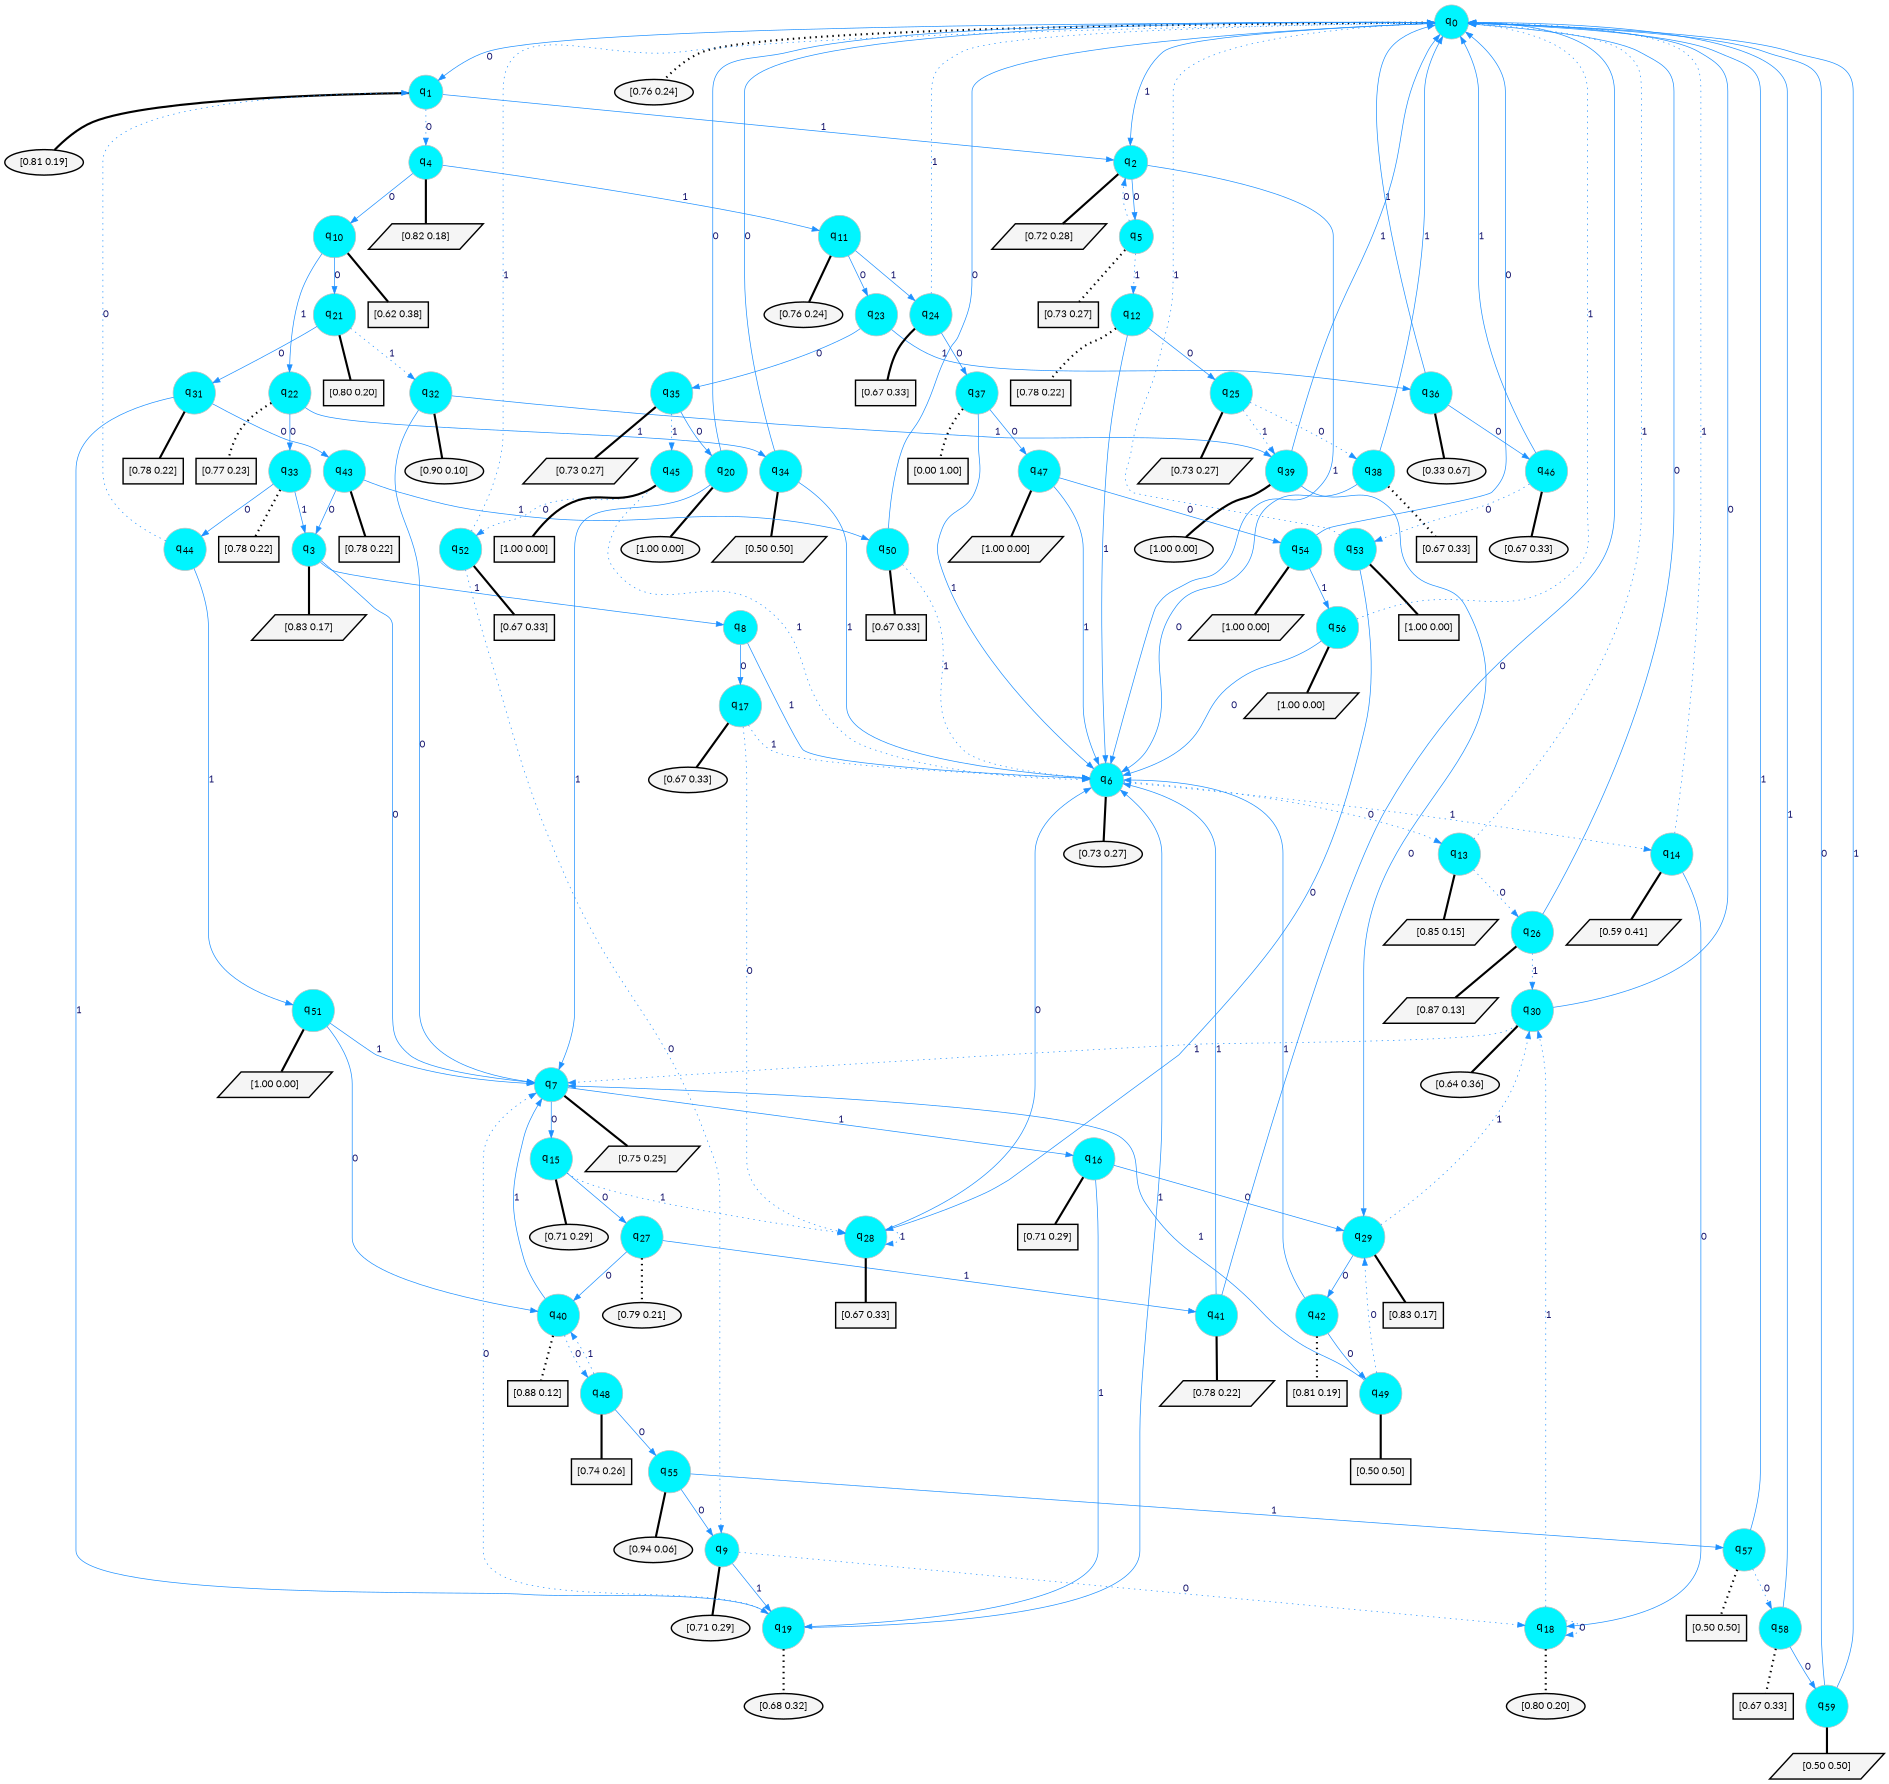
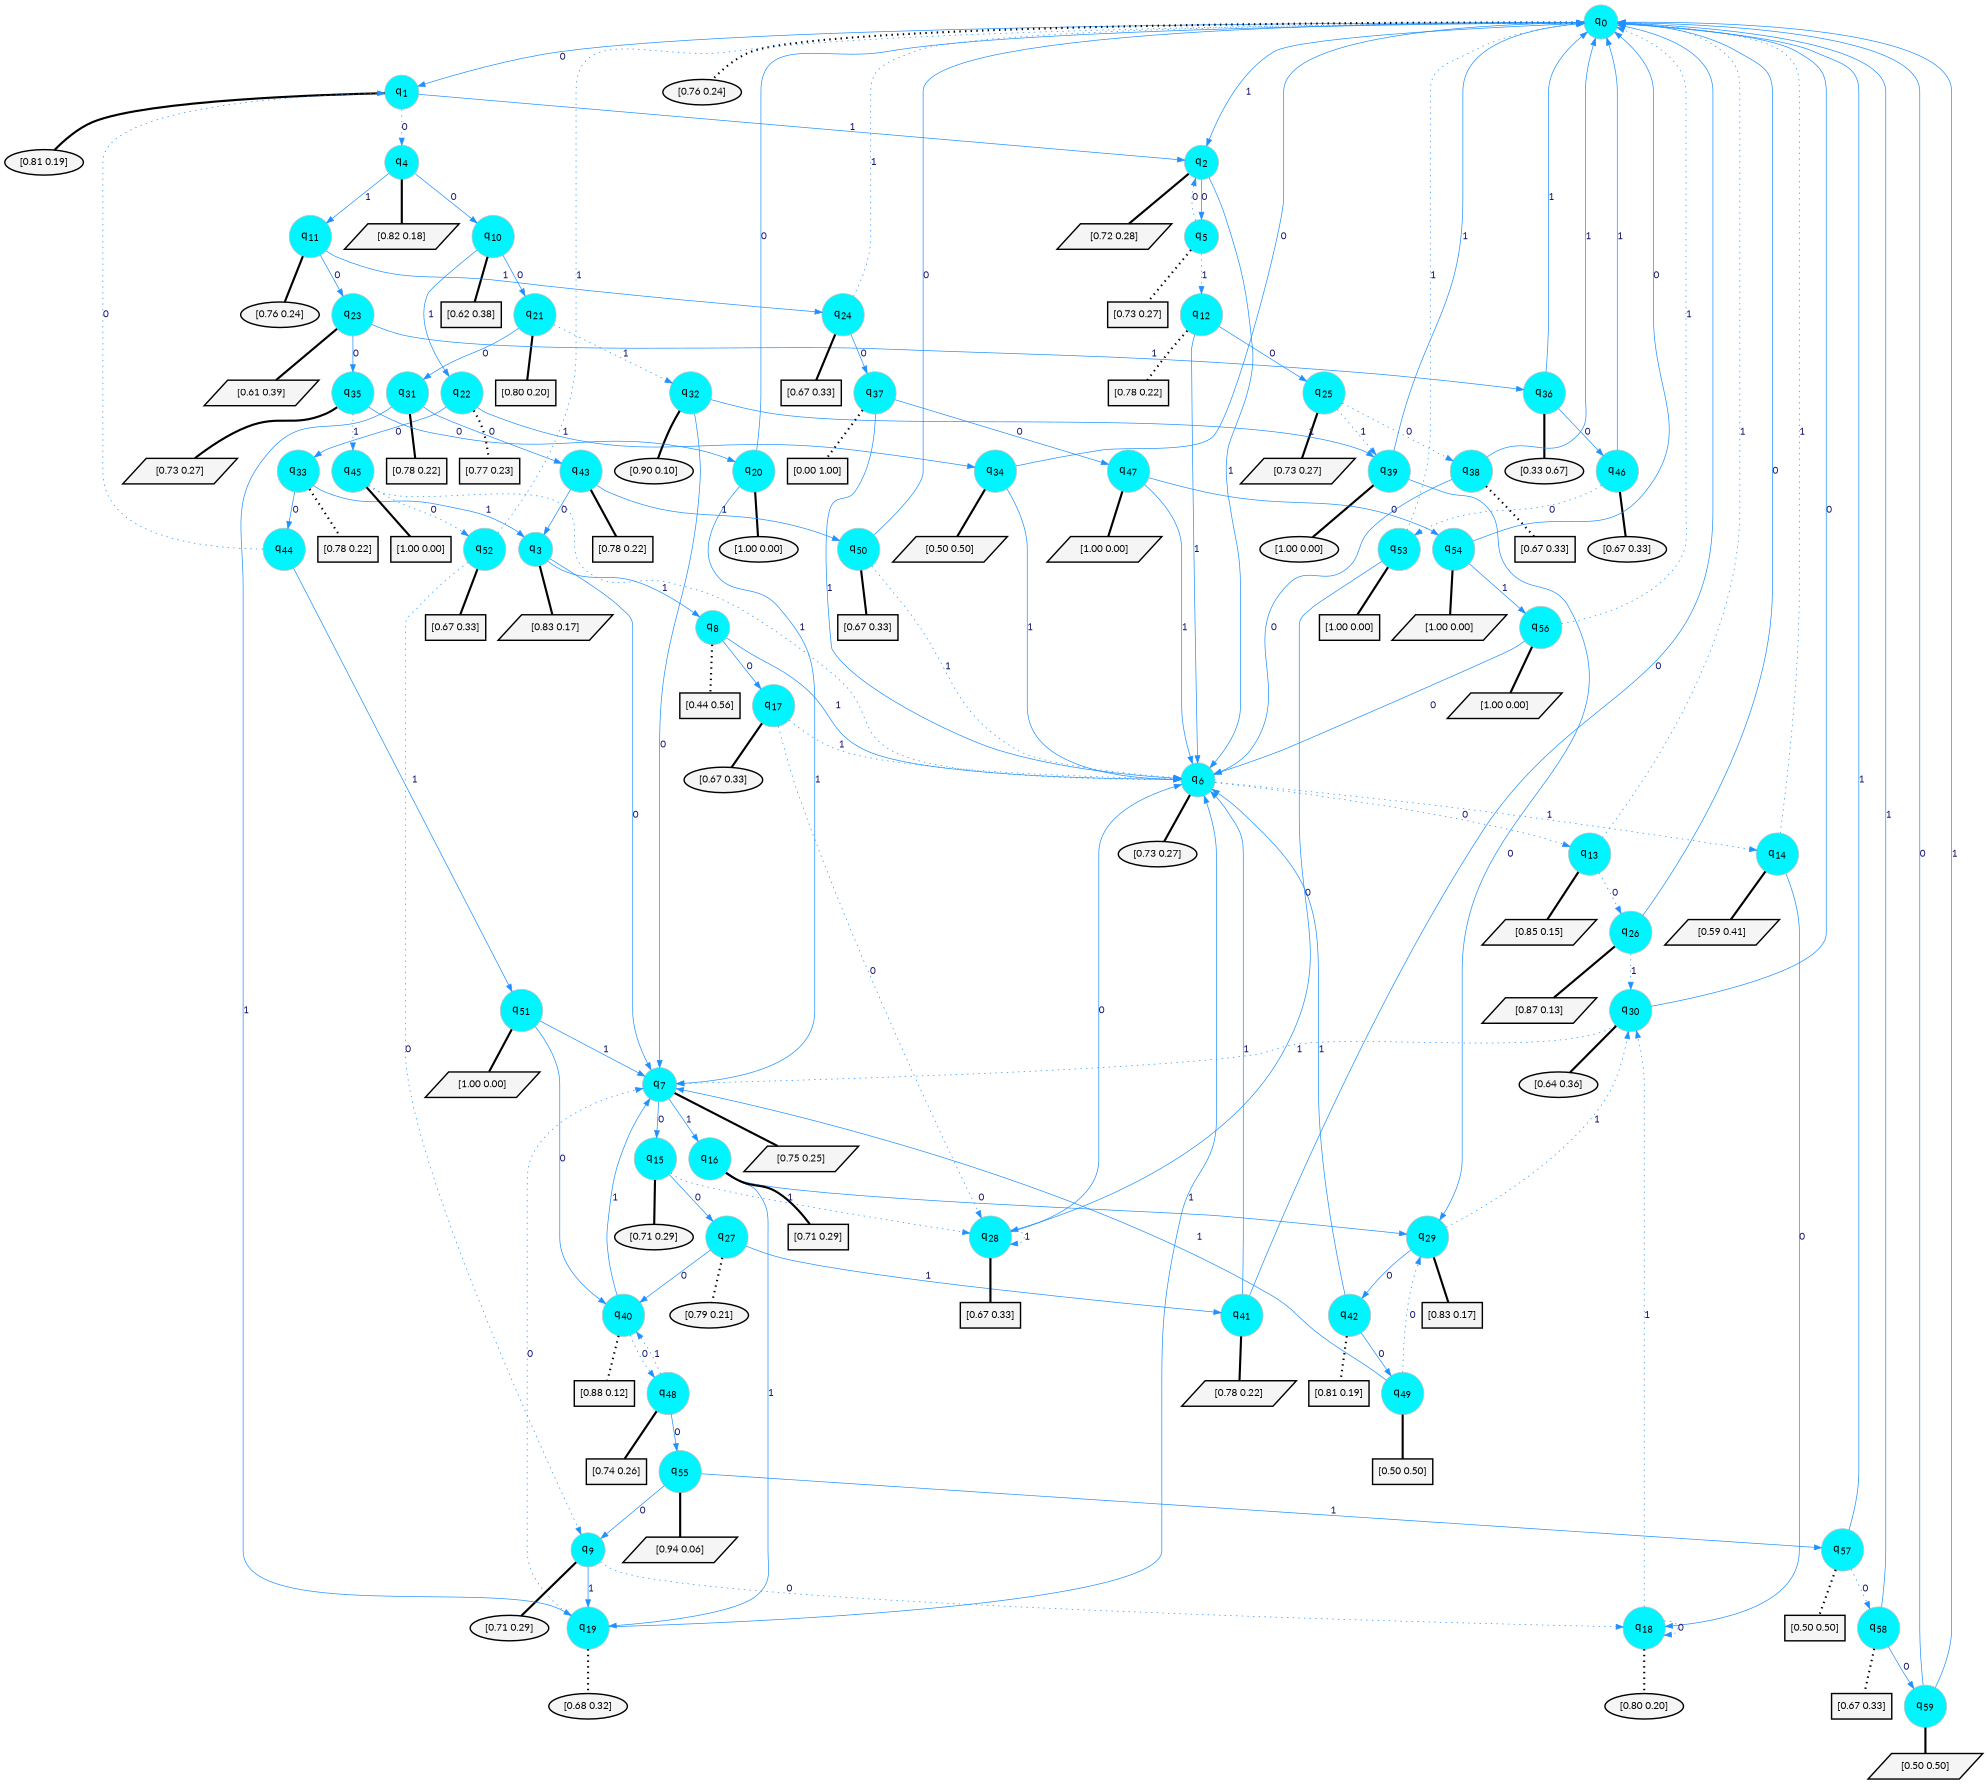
node "[0.61 0.39]": added
node "[0.44 0.56]": added
node "[0.94 0.06]": shape ellipse -> parallelogram
